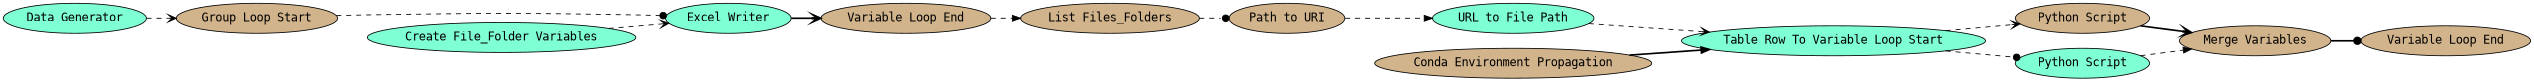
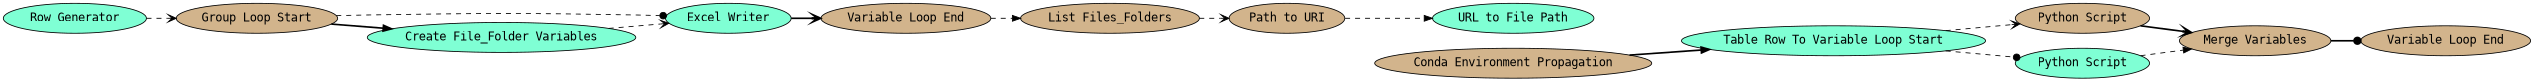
node "Data Generator": label "Data Generator" -> "Row Generator"
edge "List Files_Folders" -> "Path to URI": arrowhead dot -> vee
edge "Group Loop Start" -> "Create File_Folder Variables": added
edge "URL to File Path" -> "Table Row To Variable Loop Start": removed
